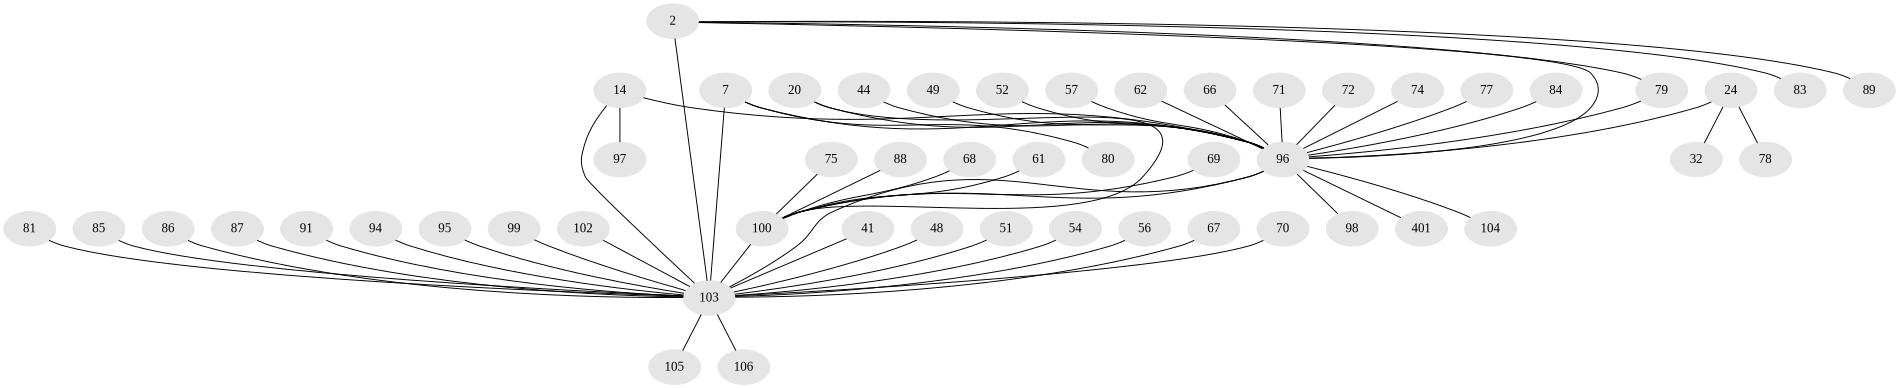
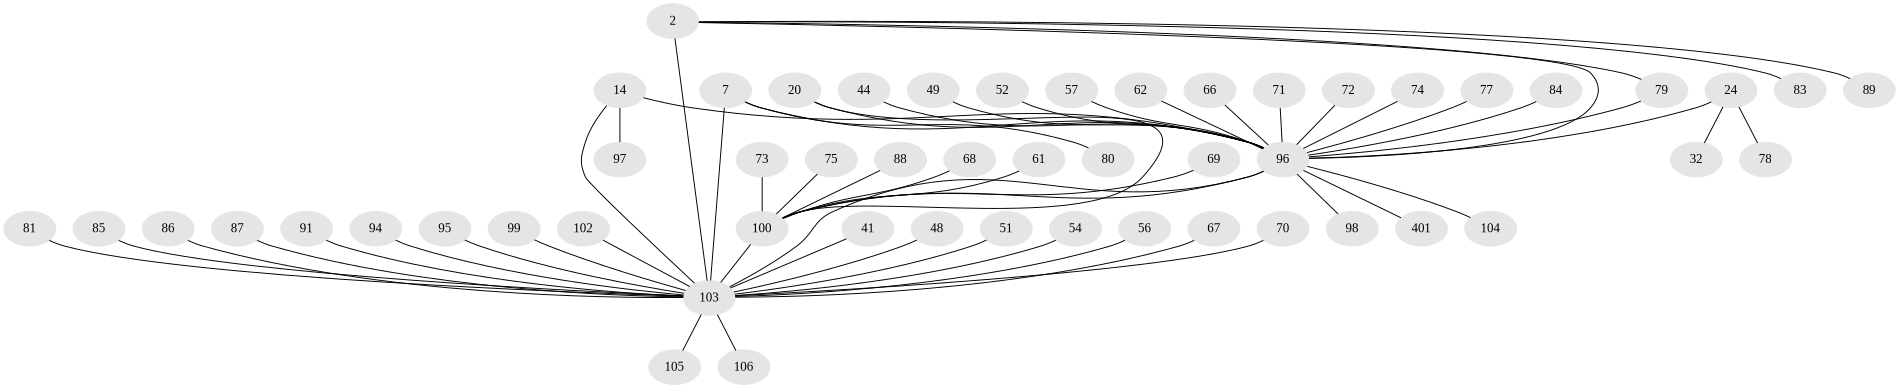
node "73": added
